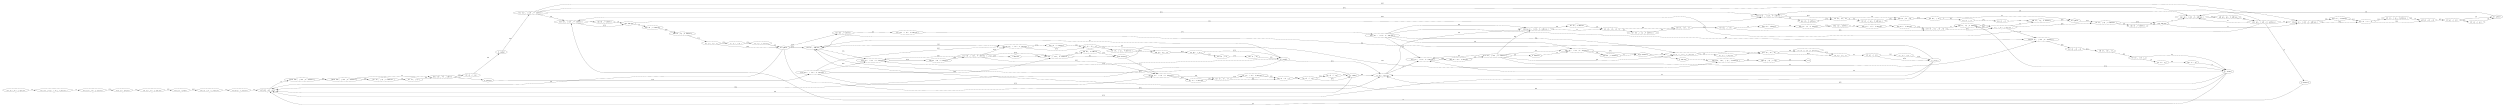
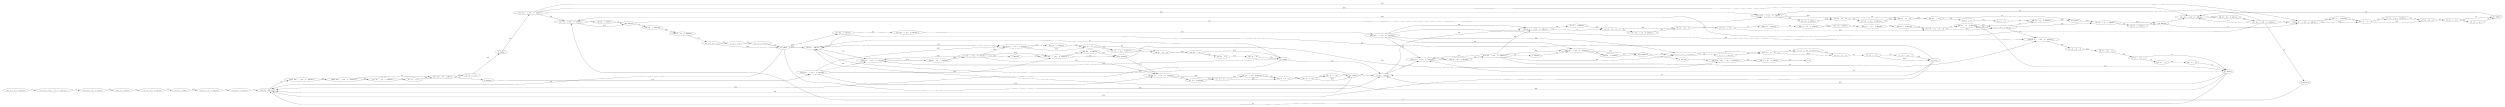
node "add sp , sp , # stp": label "add sp , sp , # stp" -> "add sp , sp , # address"
